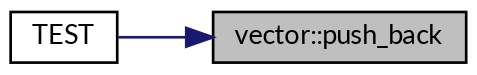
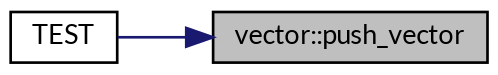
node "vector::push_back": label "vector::push_back" -> "vector::push_vector"
